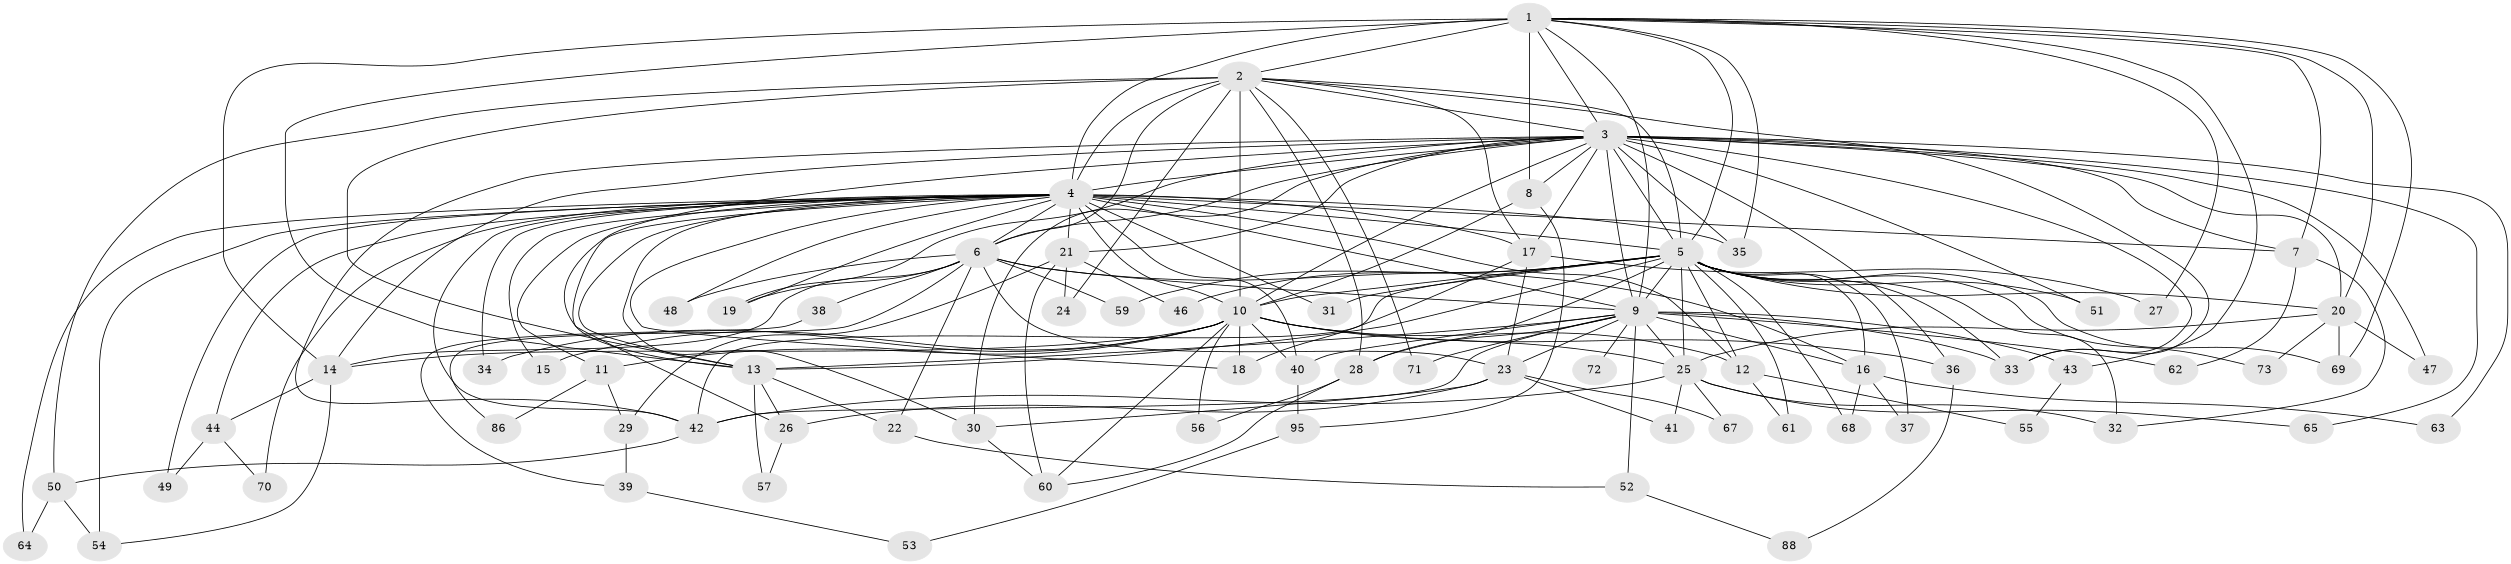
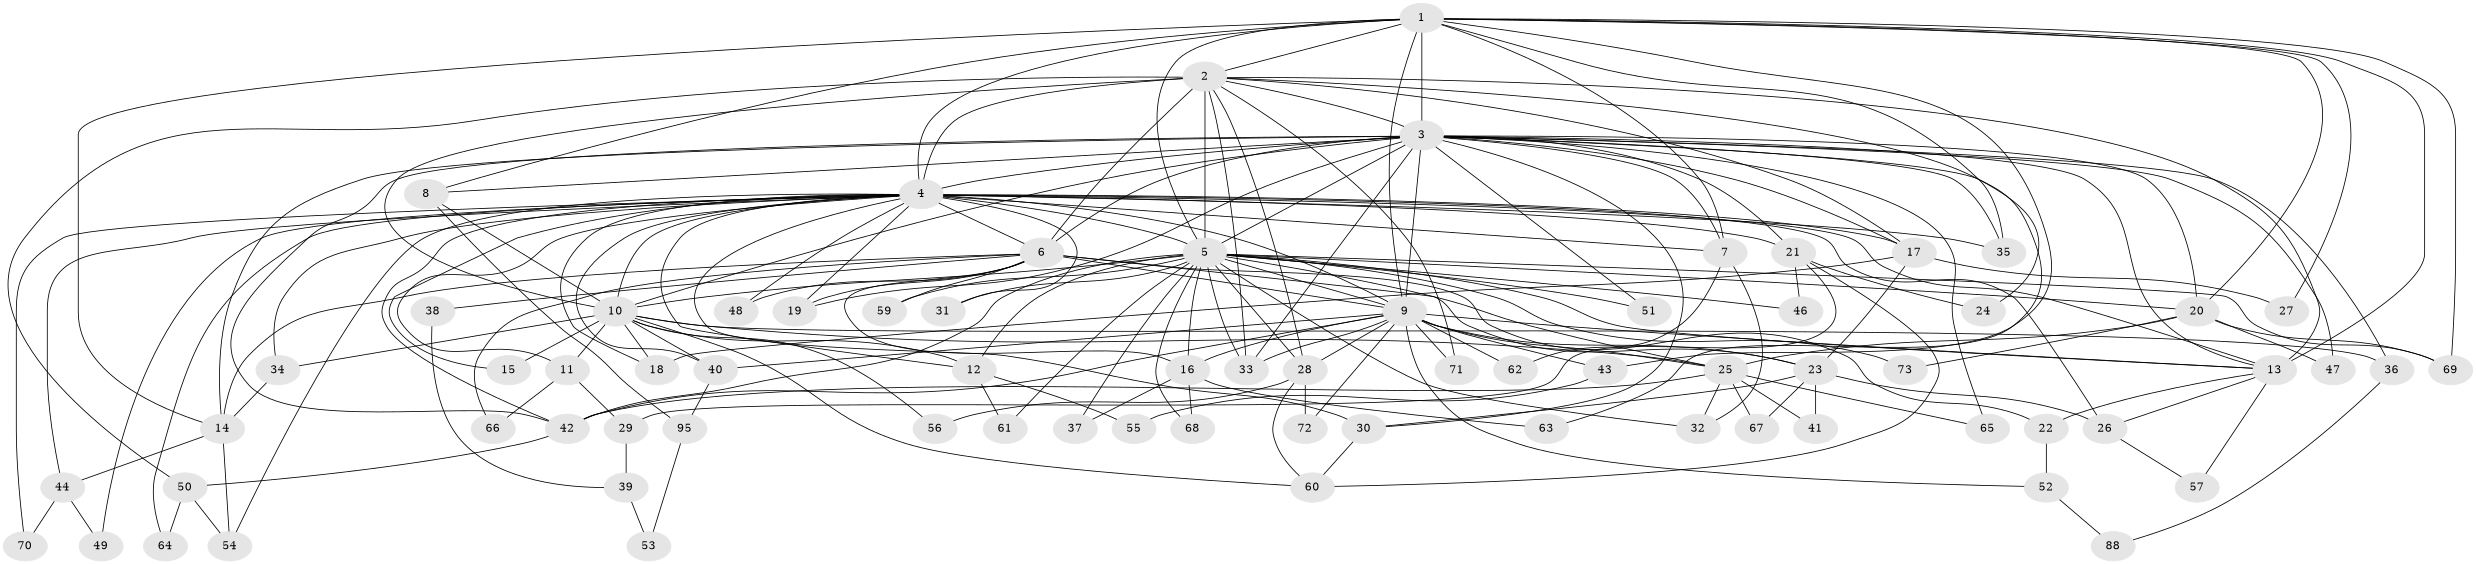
edge "10" -- "14": now "34" -- "14"
edge "28" -- "72": added
node "86": label "86" -> "66"
